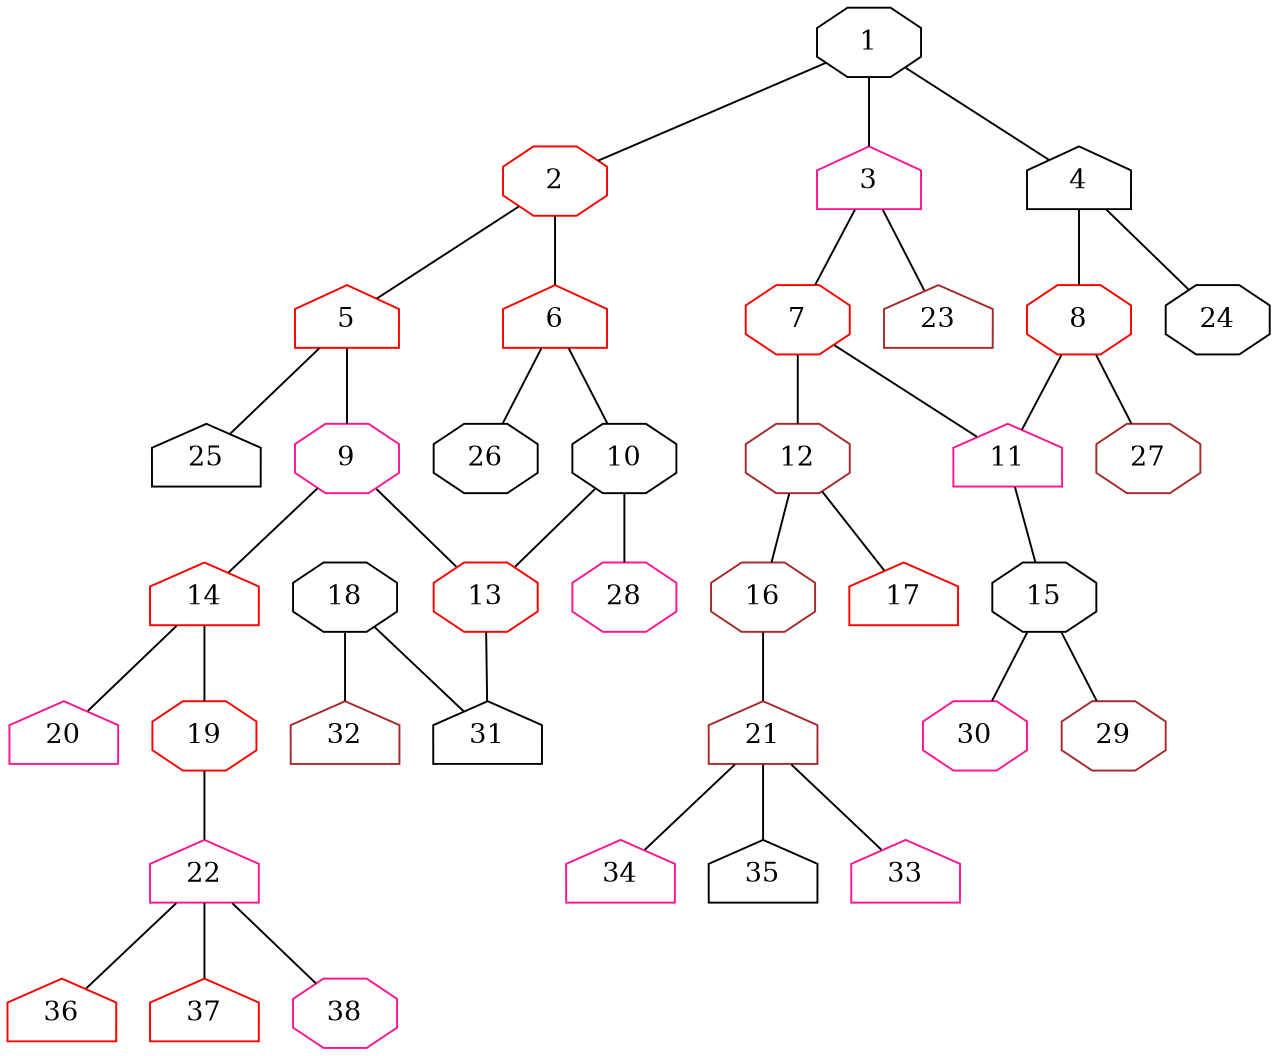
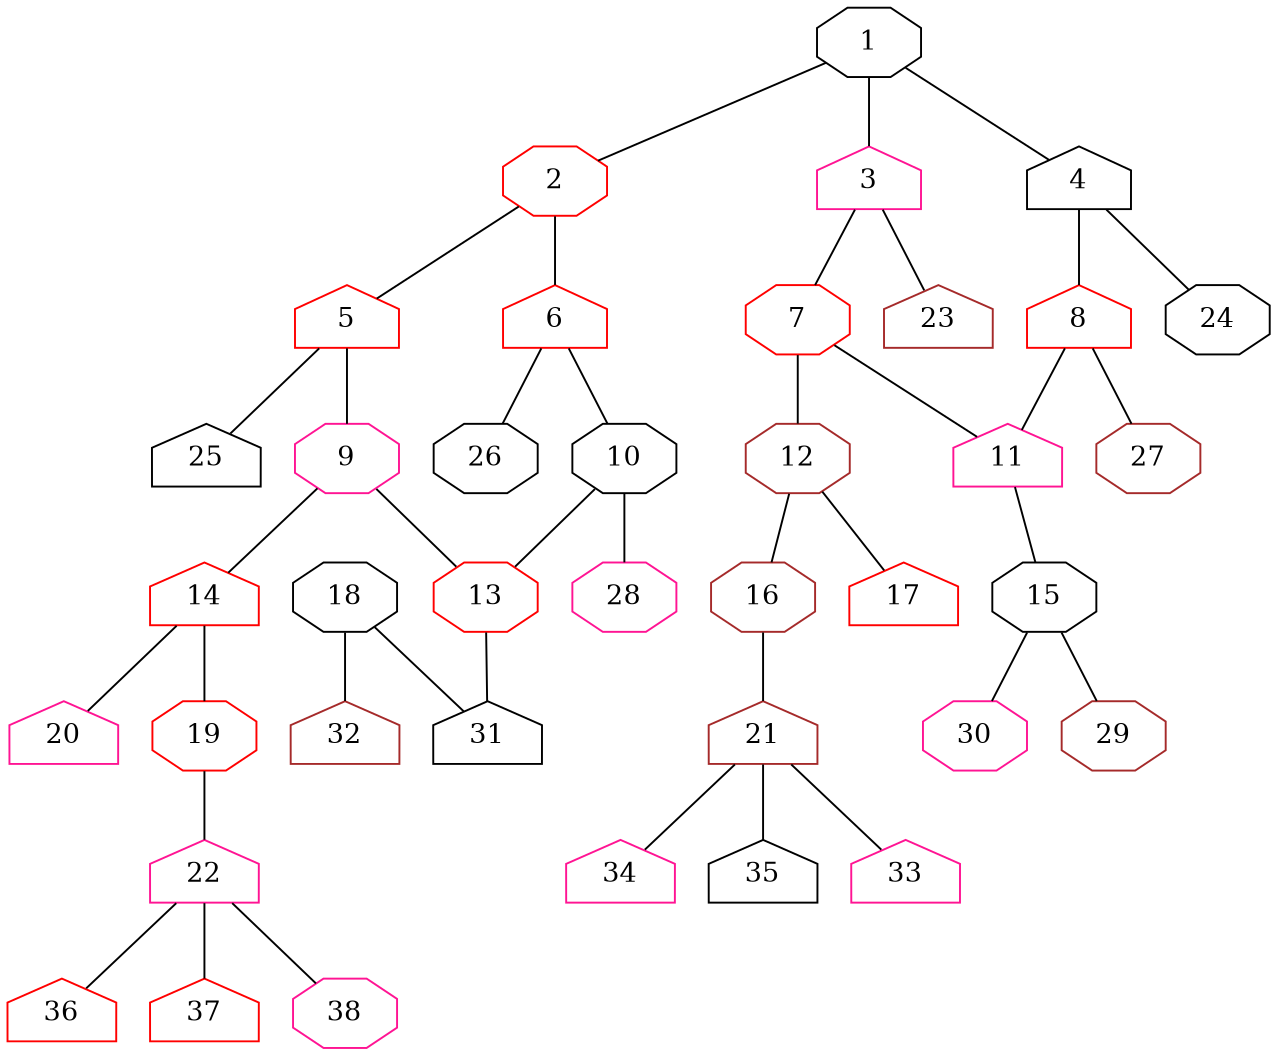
node "8": shape octagon -> house
